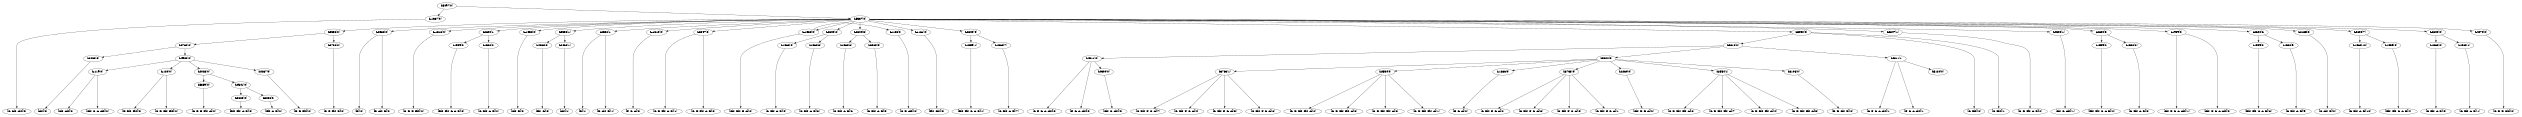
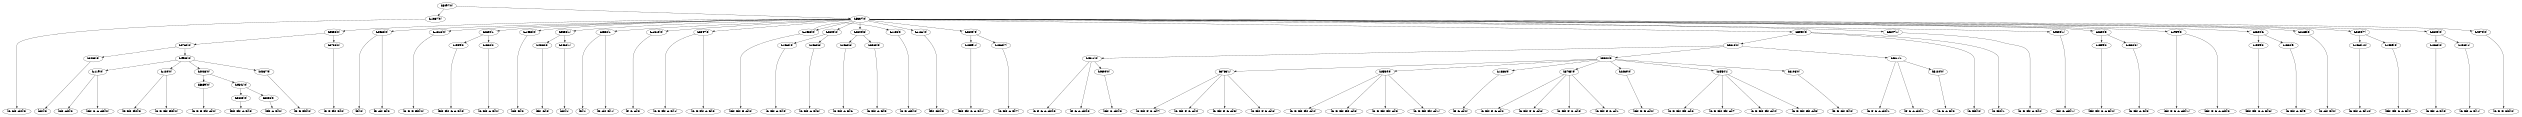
node "[C  G  A  B](0)": added
